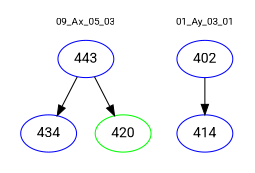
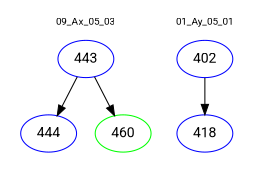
cluster "01_Ay_03_01": label "01_Ay_03_01" -> "01_Ay_05_01"
node "434": label "434" -> "444"
node "420": label "420" -> "460"
node "414": label "414" -> "418"
